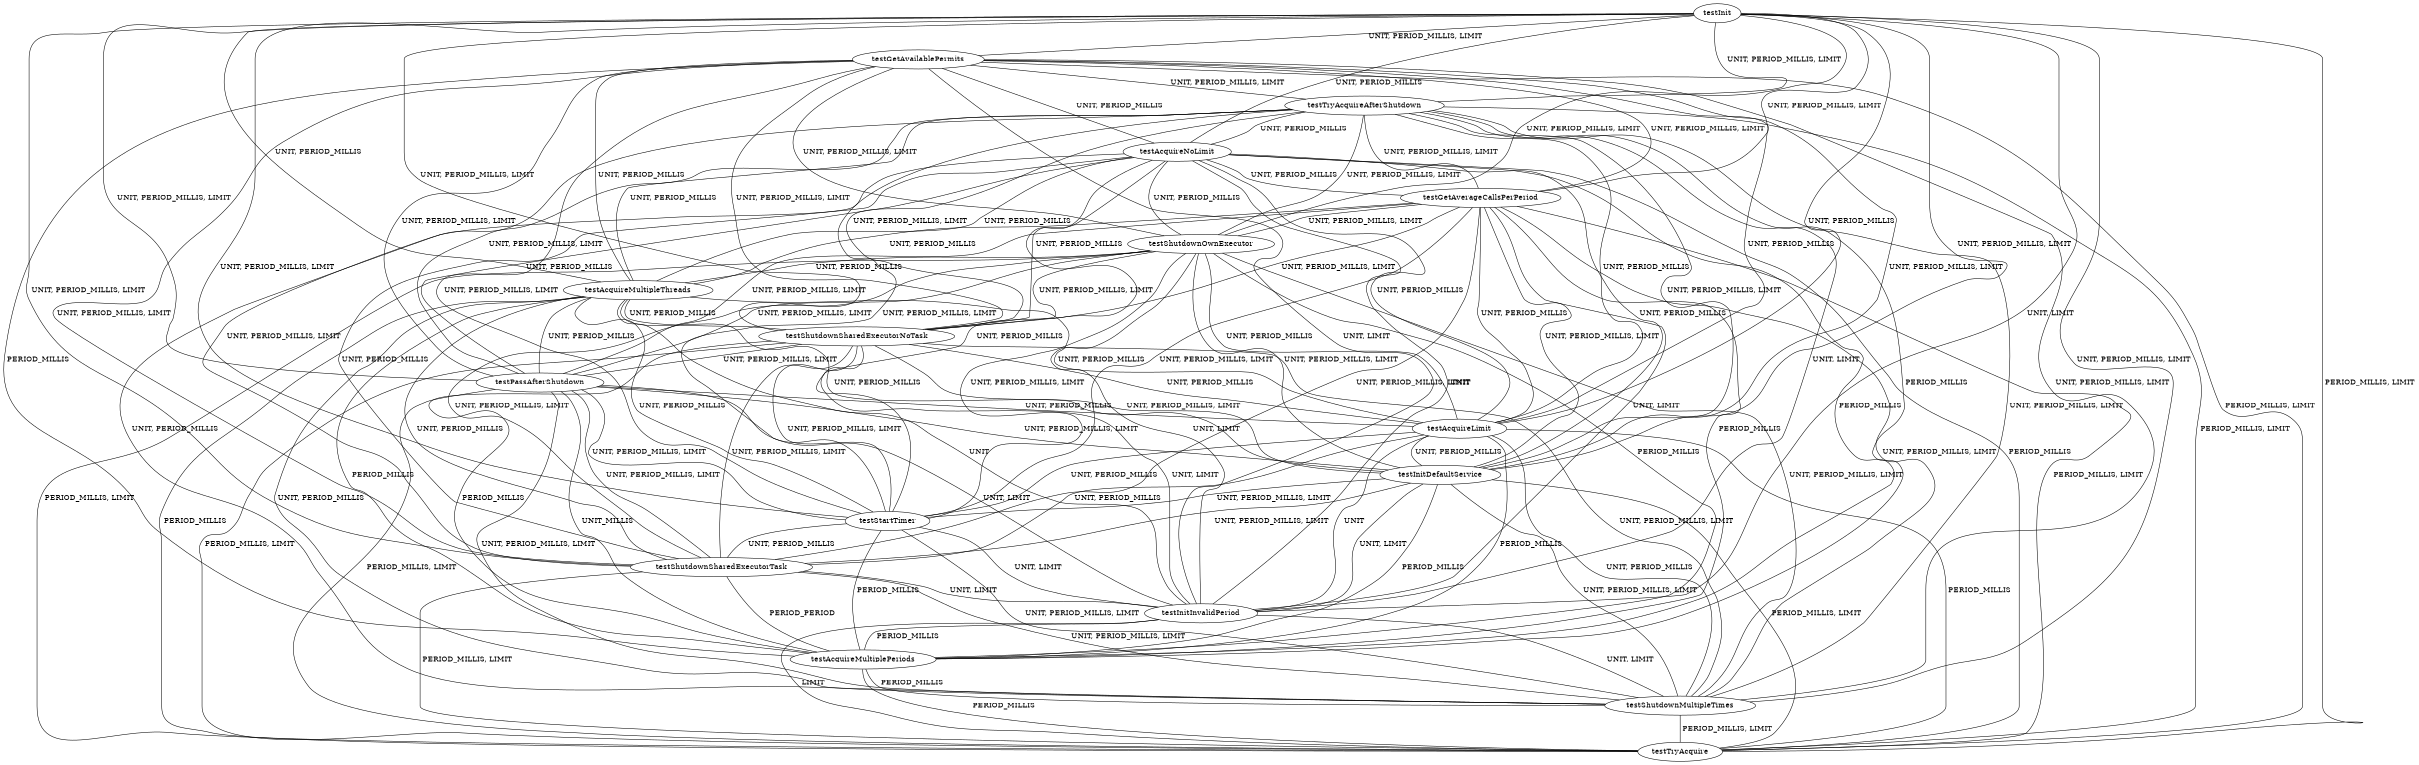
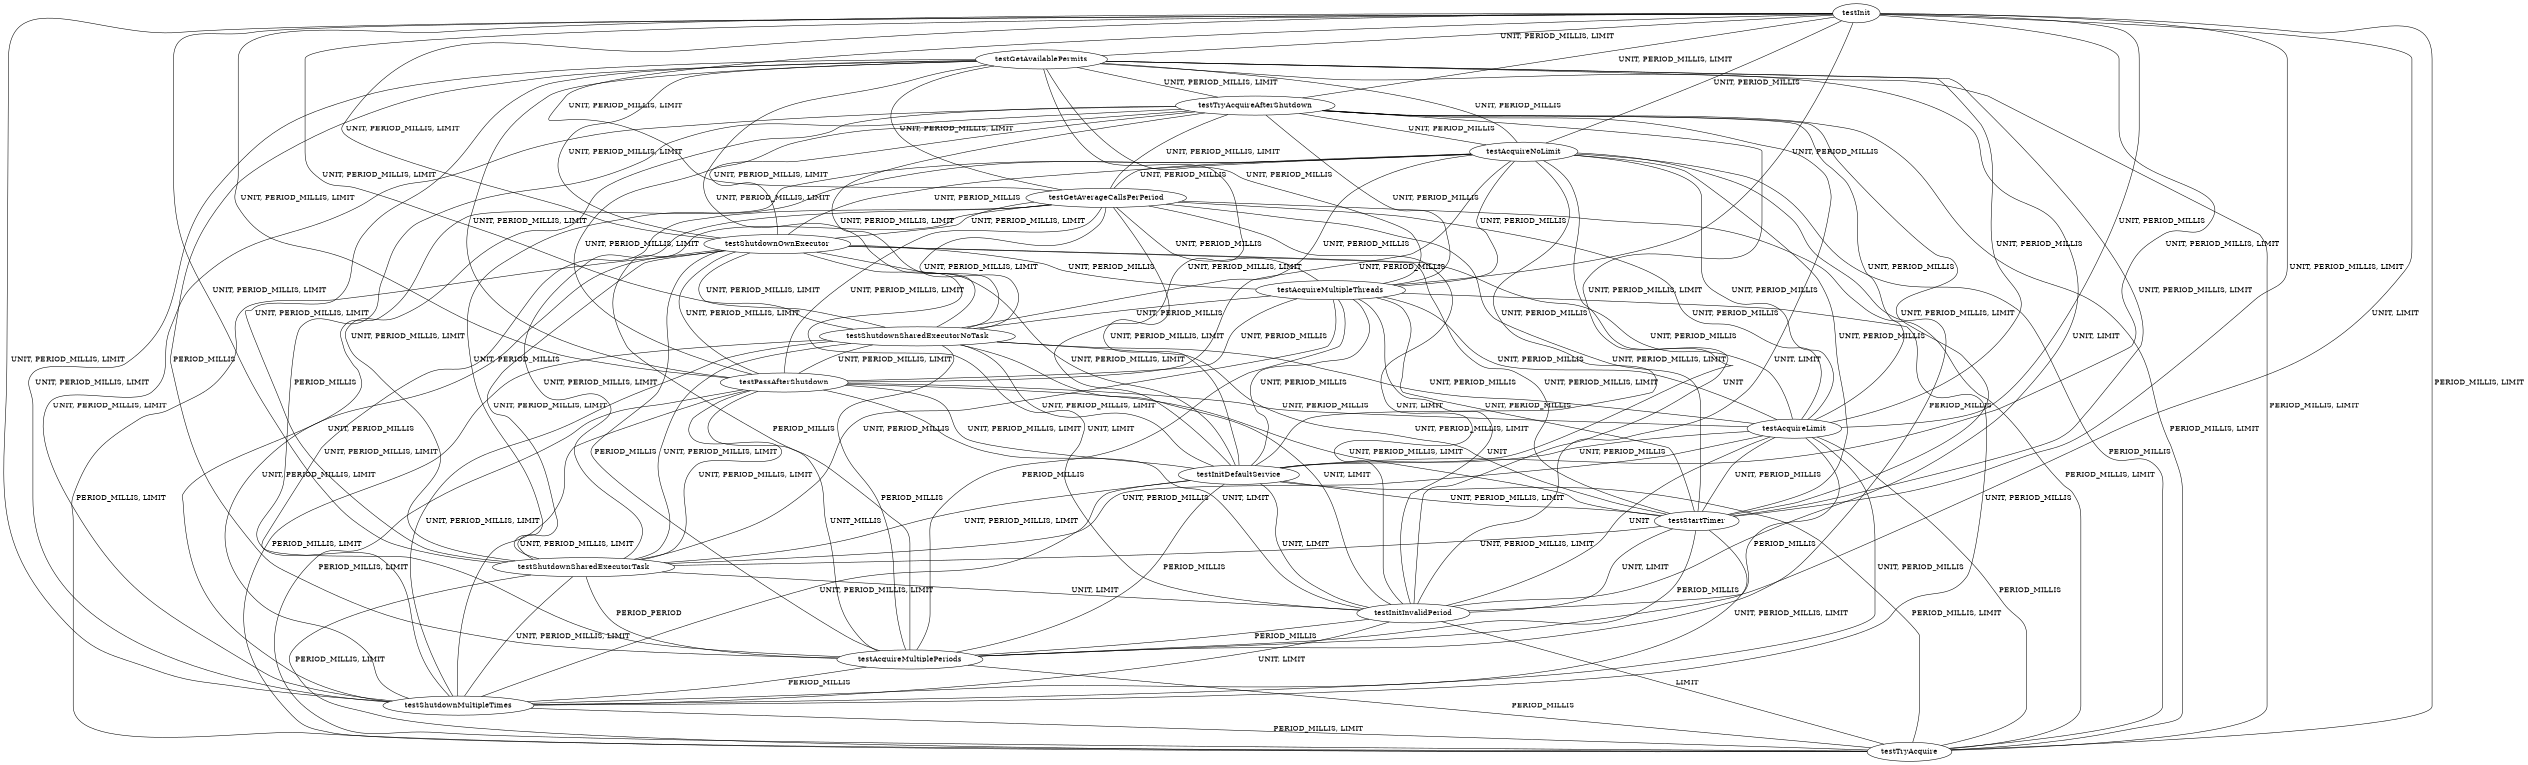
edge "testStartTimer" -- "testShutdownSharedExecutorTask": label " UNIT, PERIOD_MILLIS" -> " UNIT, PERIOD_MILLIS, LIMIT"
edge "testAcquireMultipleThreads" -- "testTryAcquire": removed, label "PERIOD_MILLIS"
